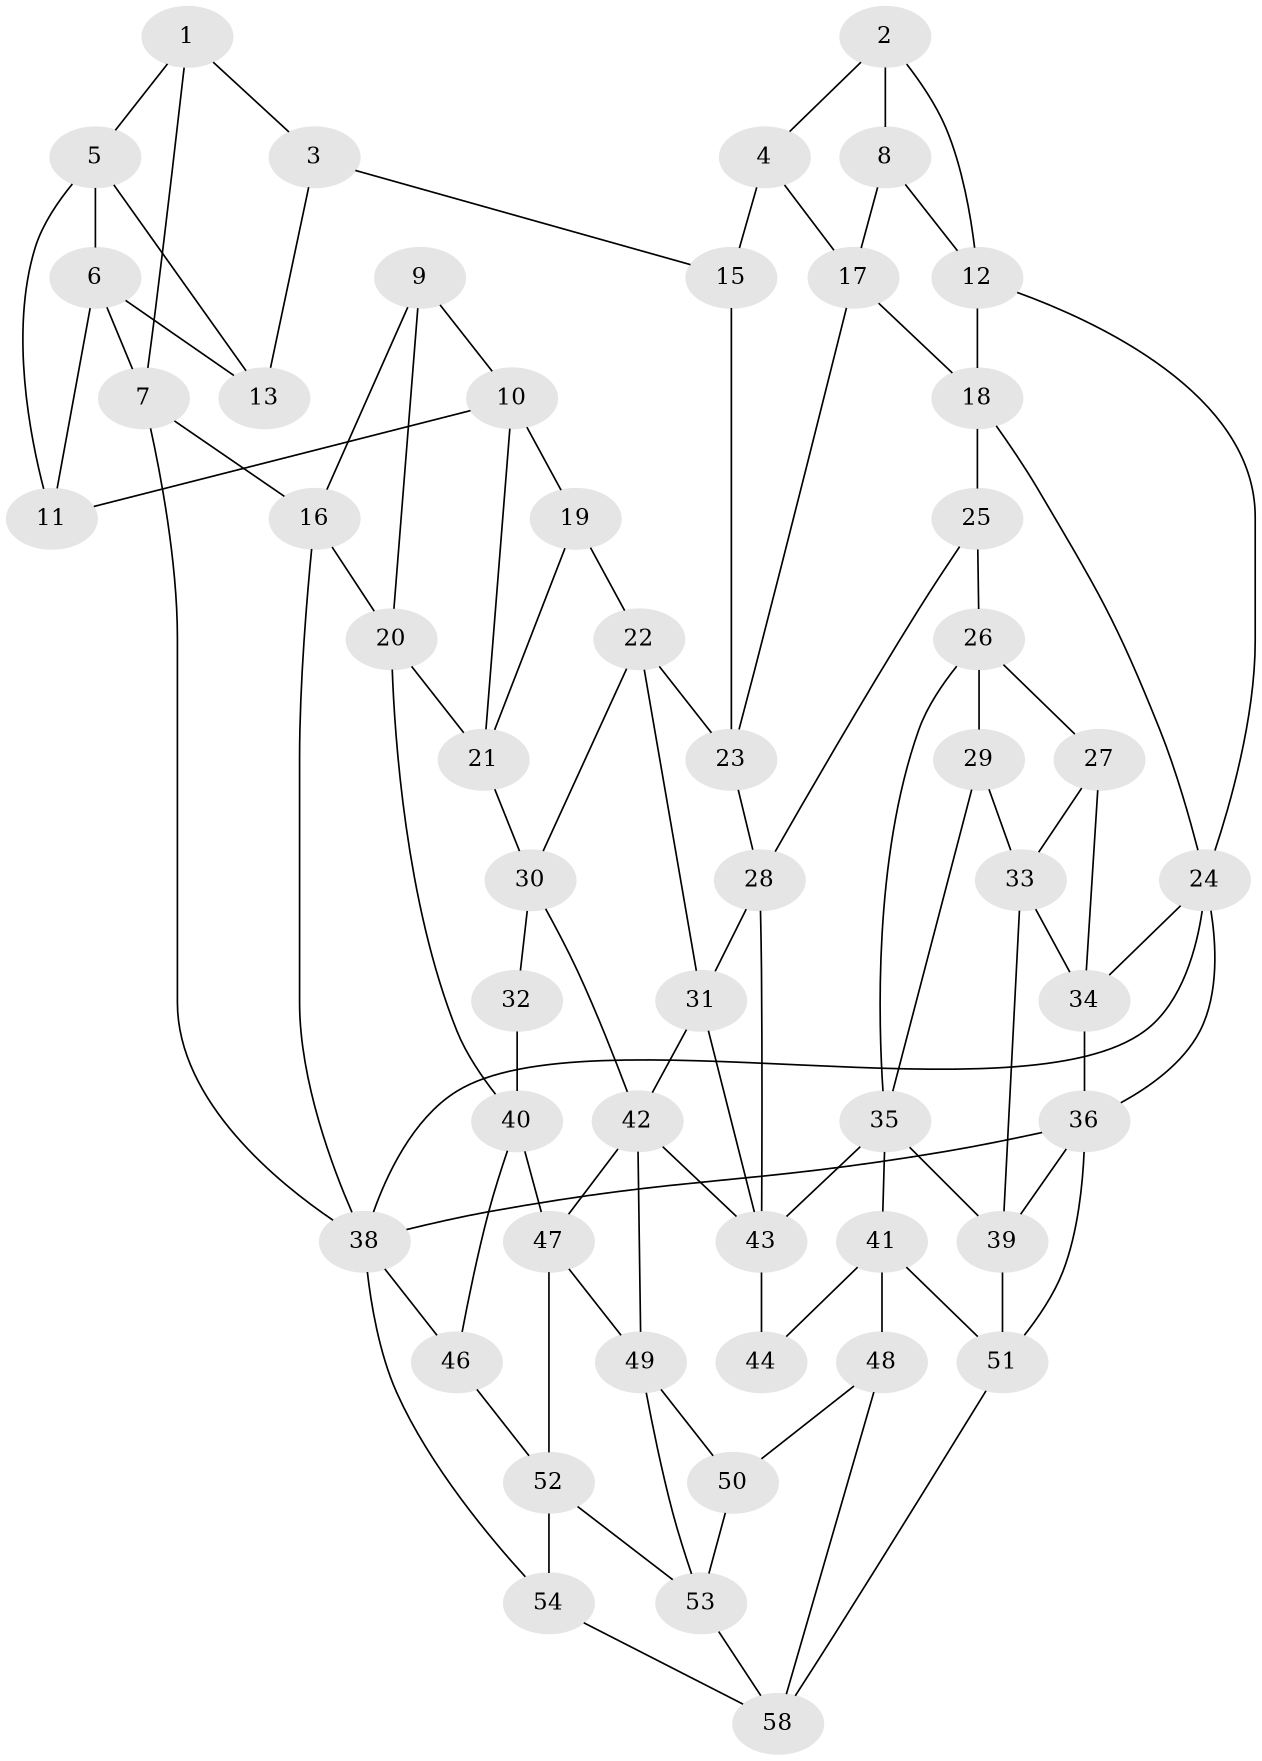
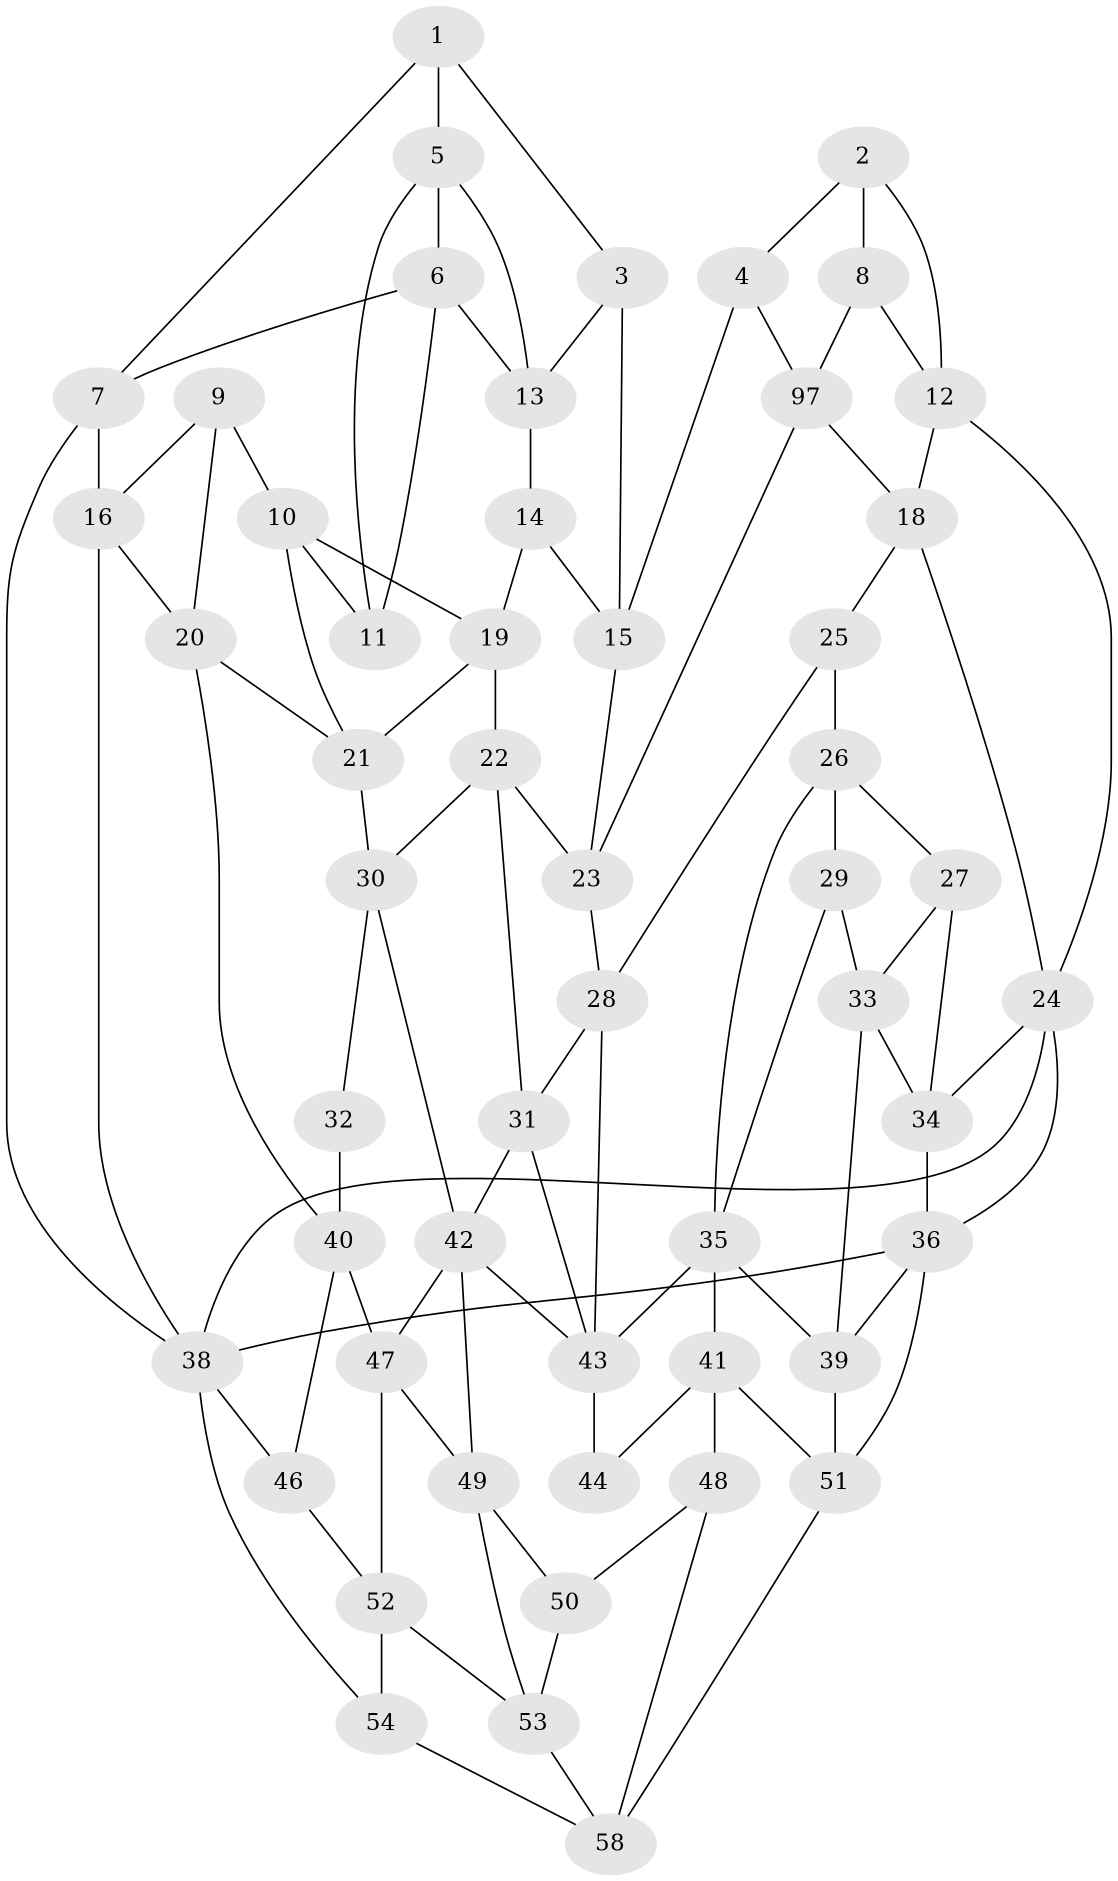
node "17": label "17" -> "97"
node "14": added
